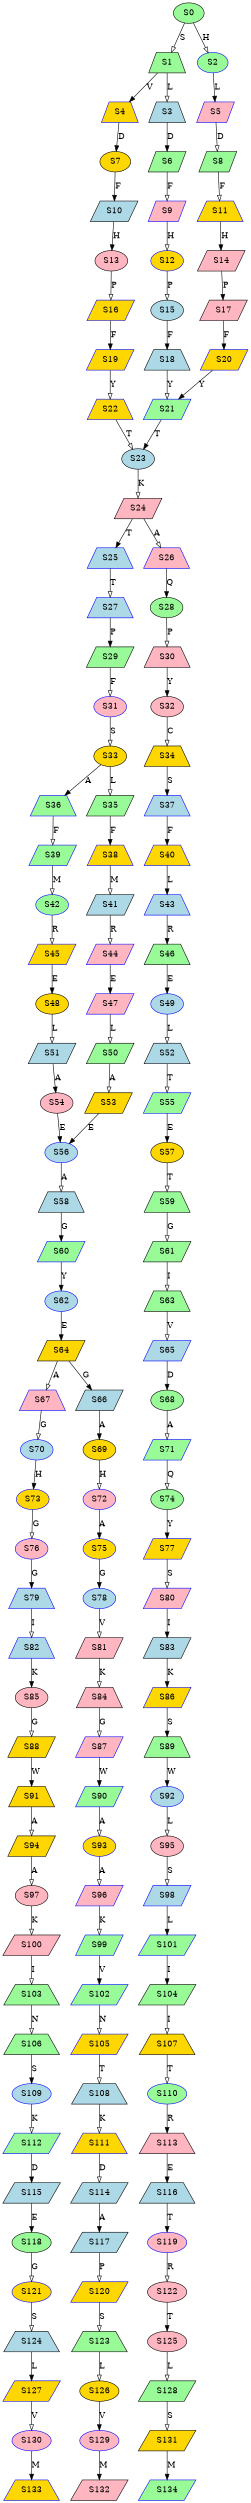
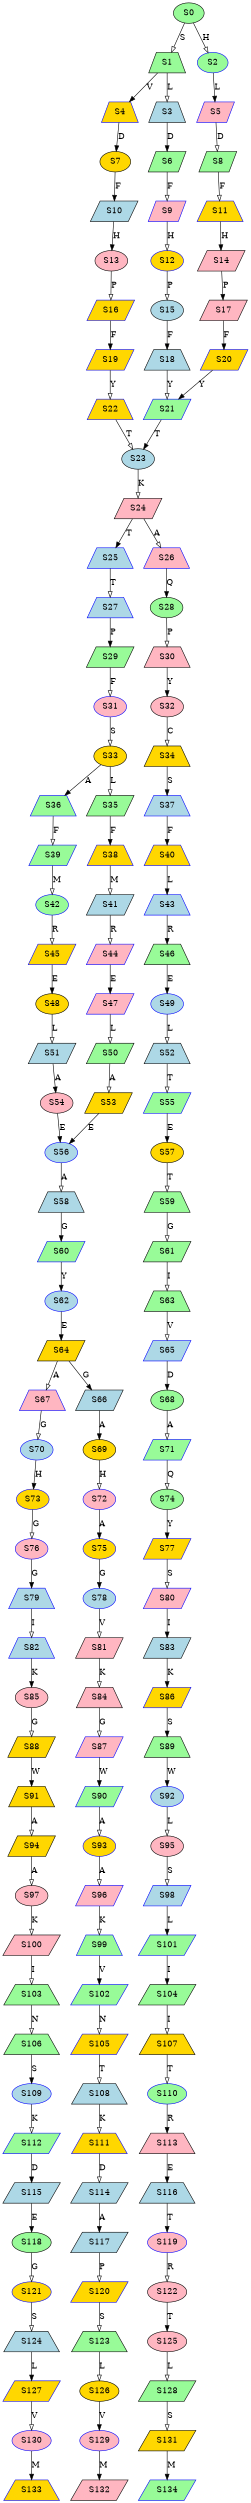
node "S99": shape parallelogram -> trapezium
